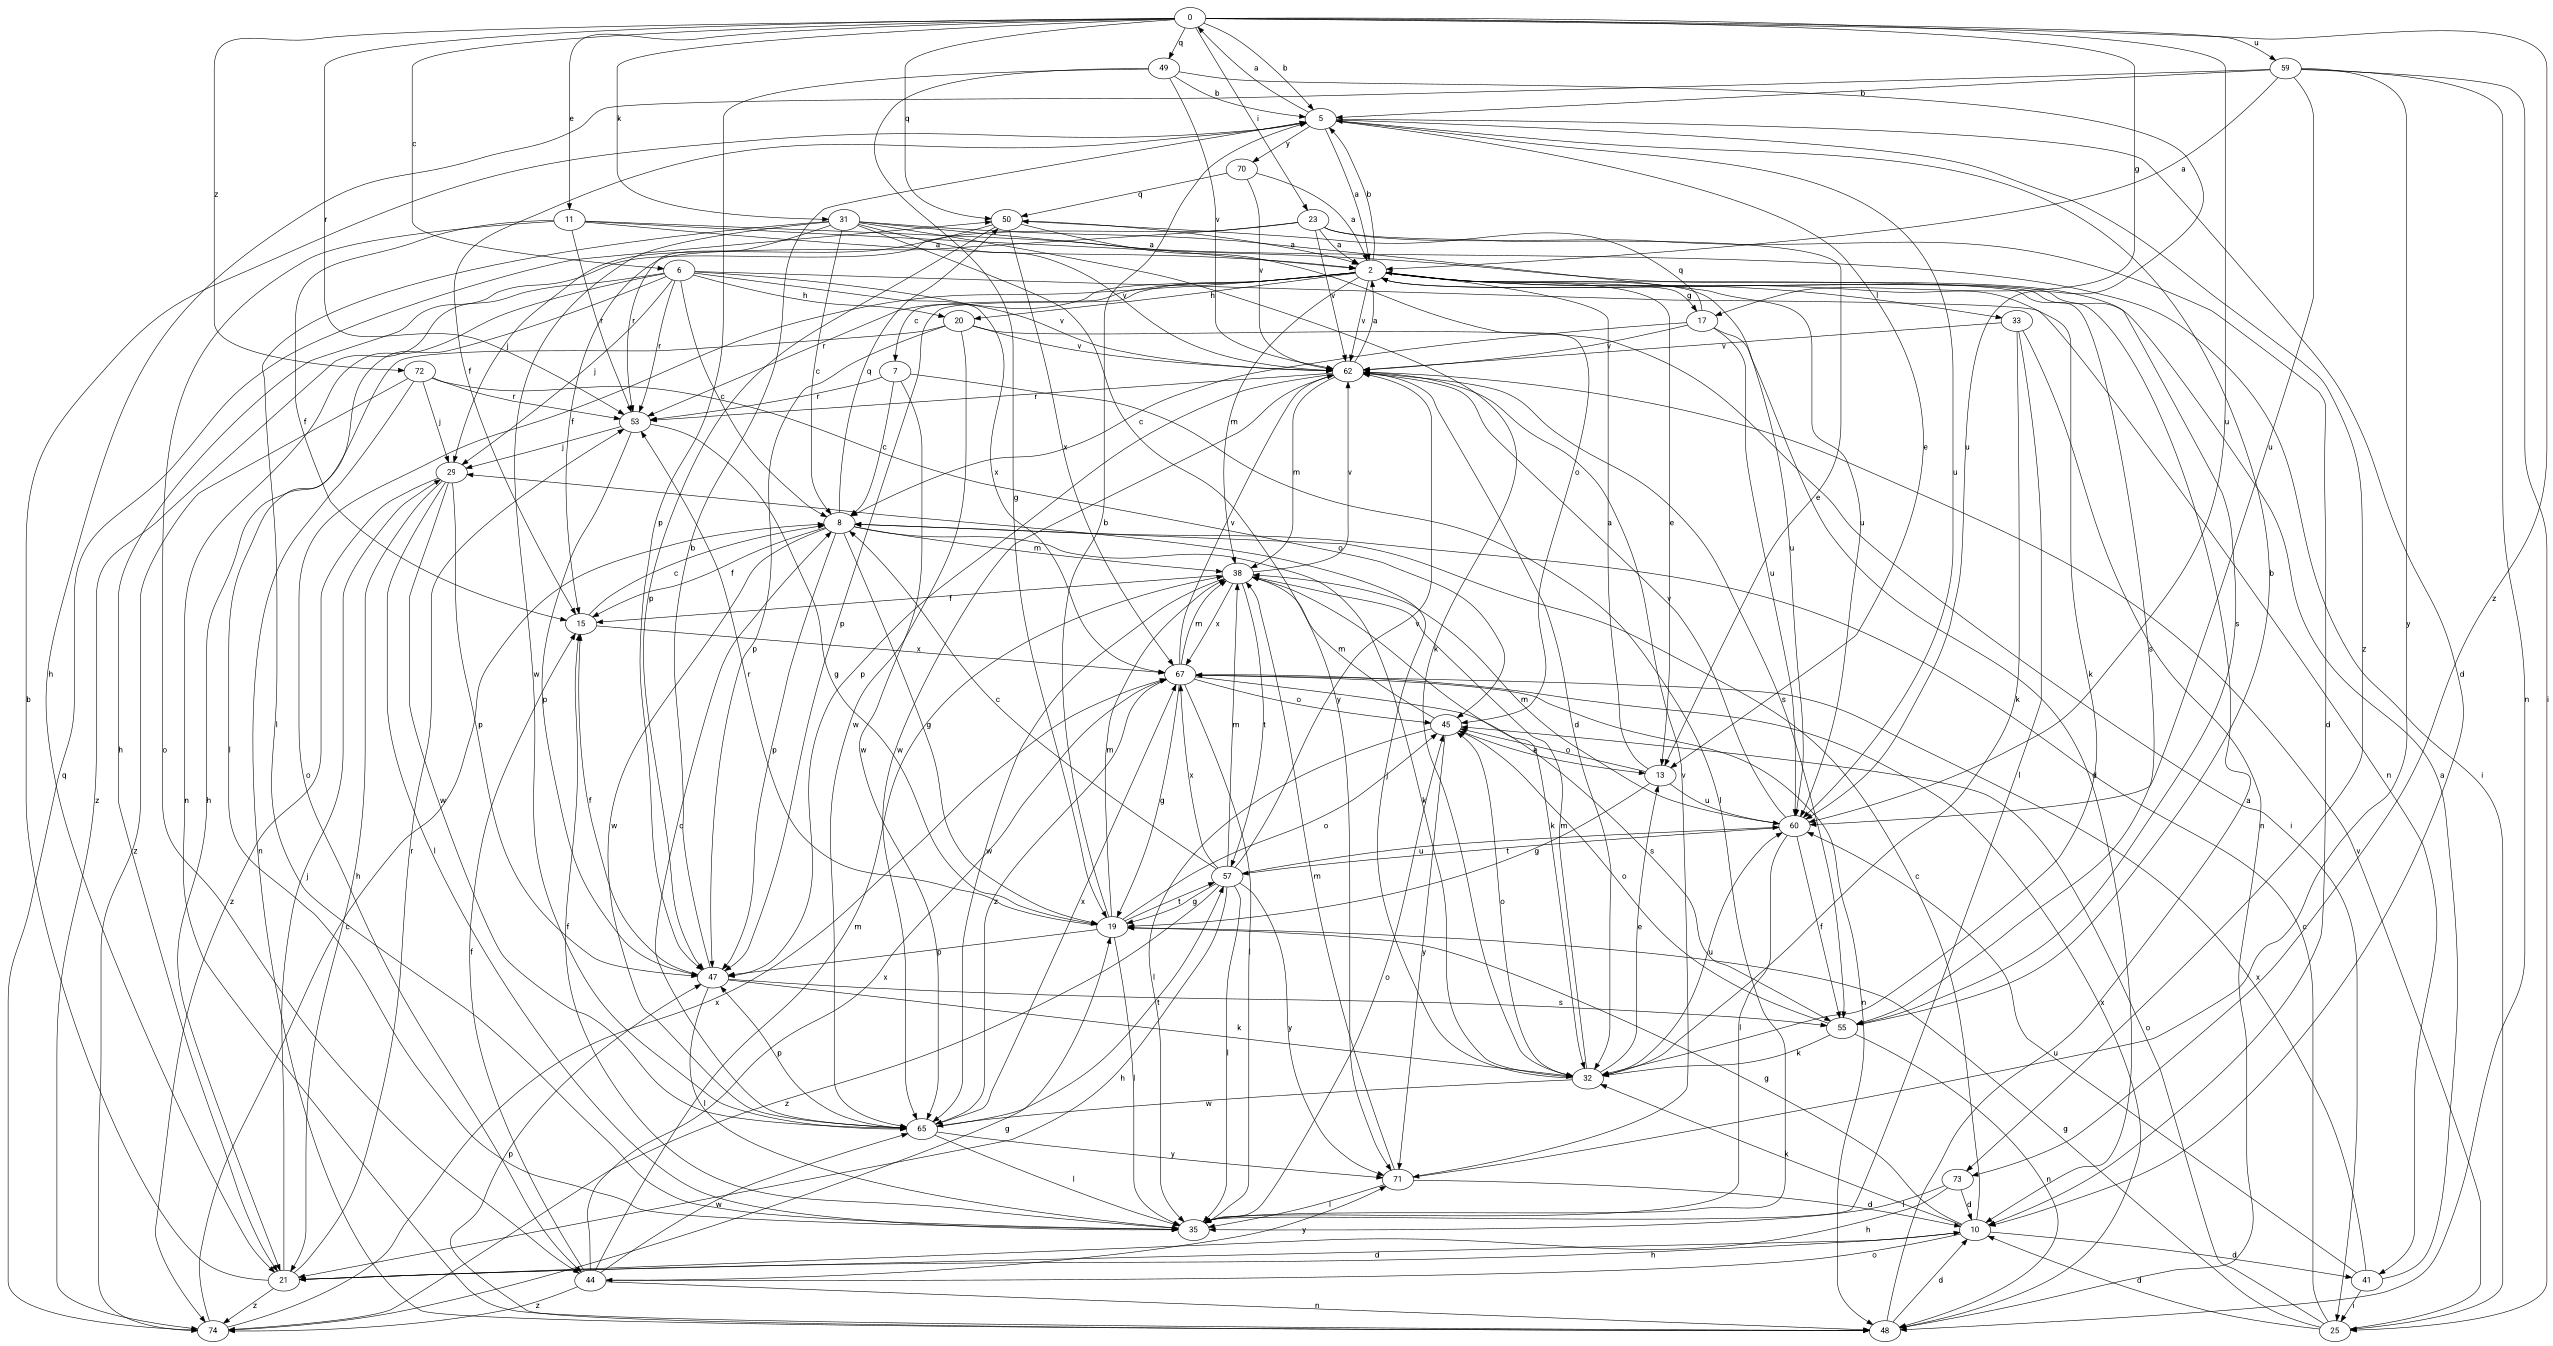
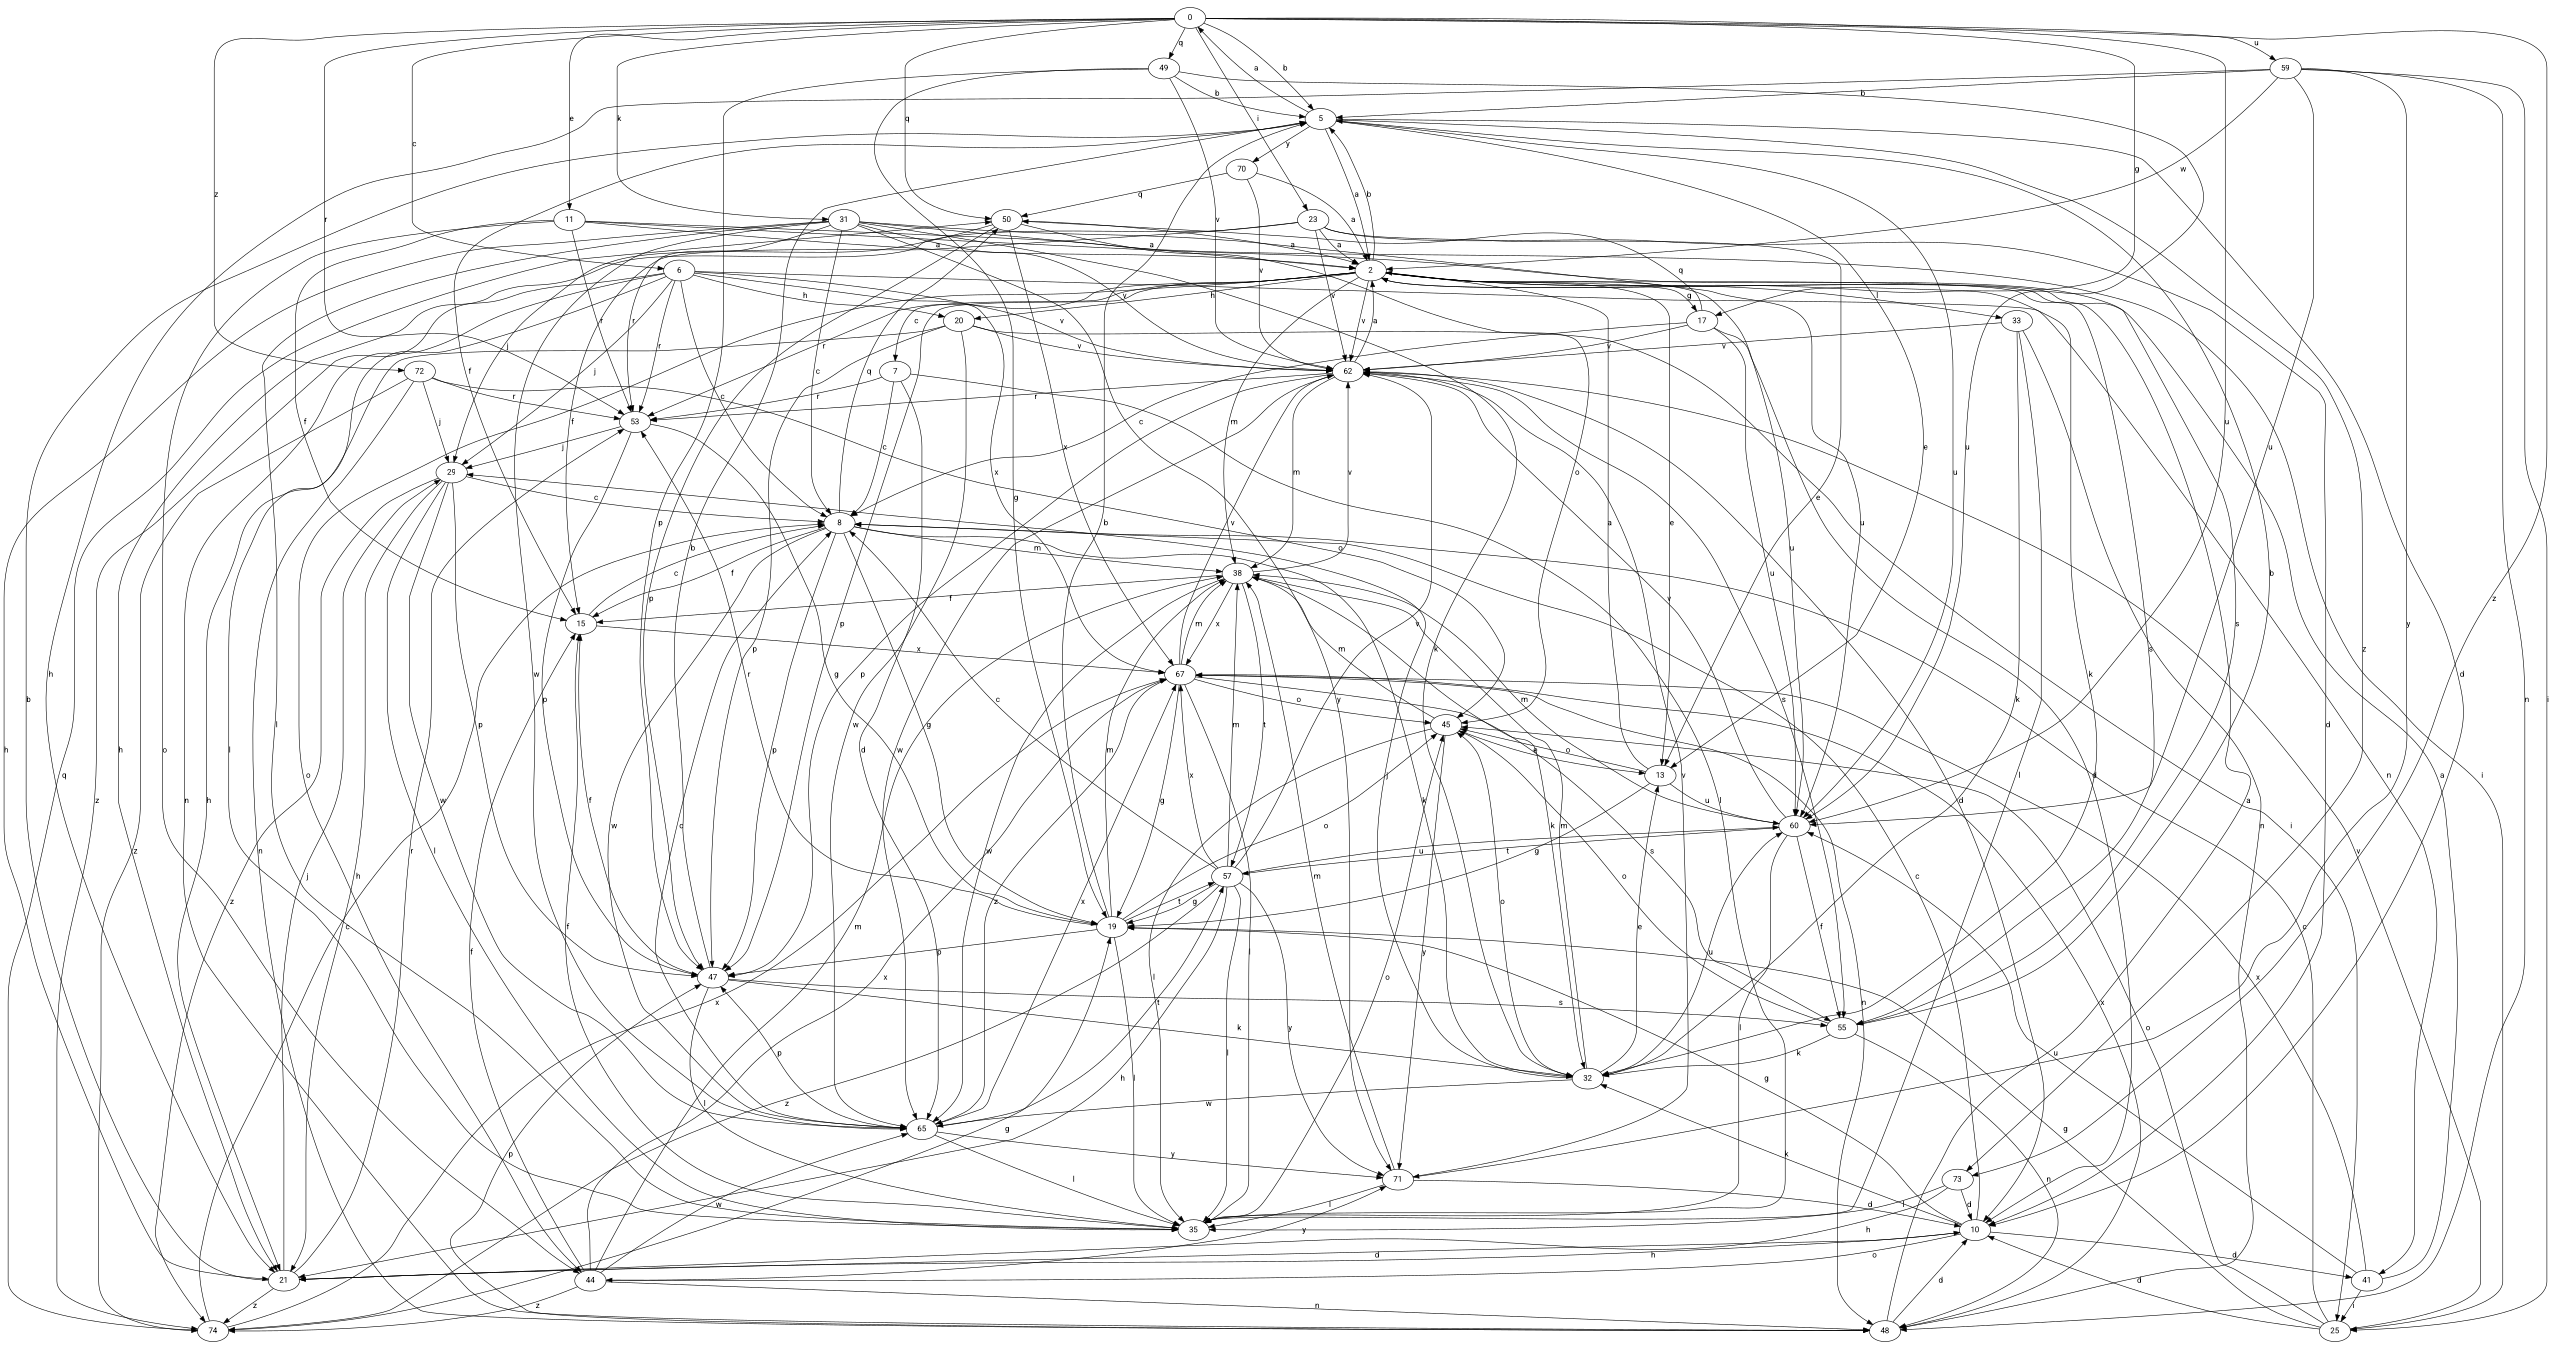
edge "59" -> "2": label "a" -> "w"
edge "29" -> "8": added, label "c"
edge "31" -> "21": added, label "h"
edge "62" -> "32": now "62" -> "10"
edge "7" -> "65": label "w" -> "d"
